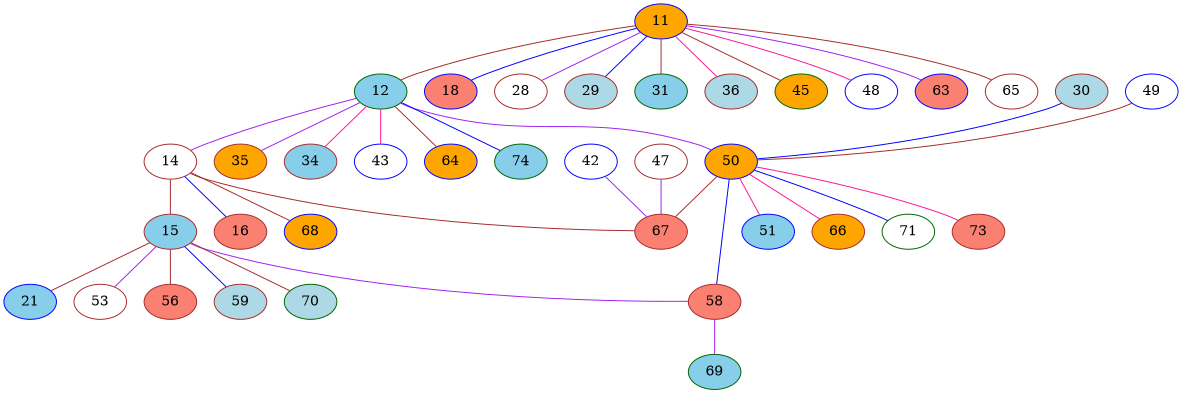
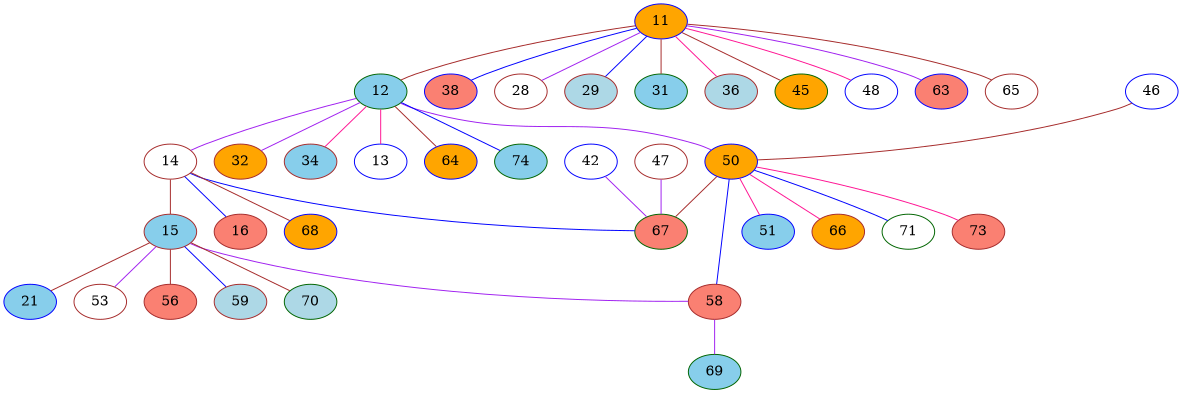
node "18": label "18" -> "38"
node "30": removed
node "49": label "49" -> "46"
node "35": label "35" -> "32"
node "43": label "43" -> "13"
edge "14" -- "67": color brown -> blue
node "67": color brown -> darkgreen
